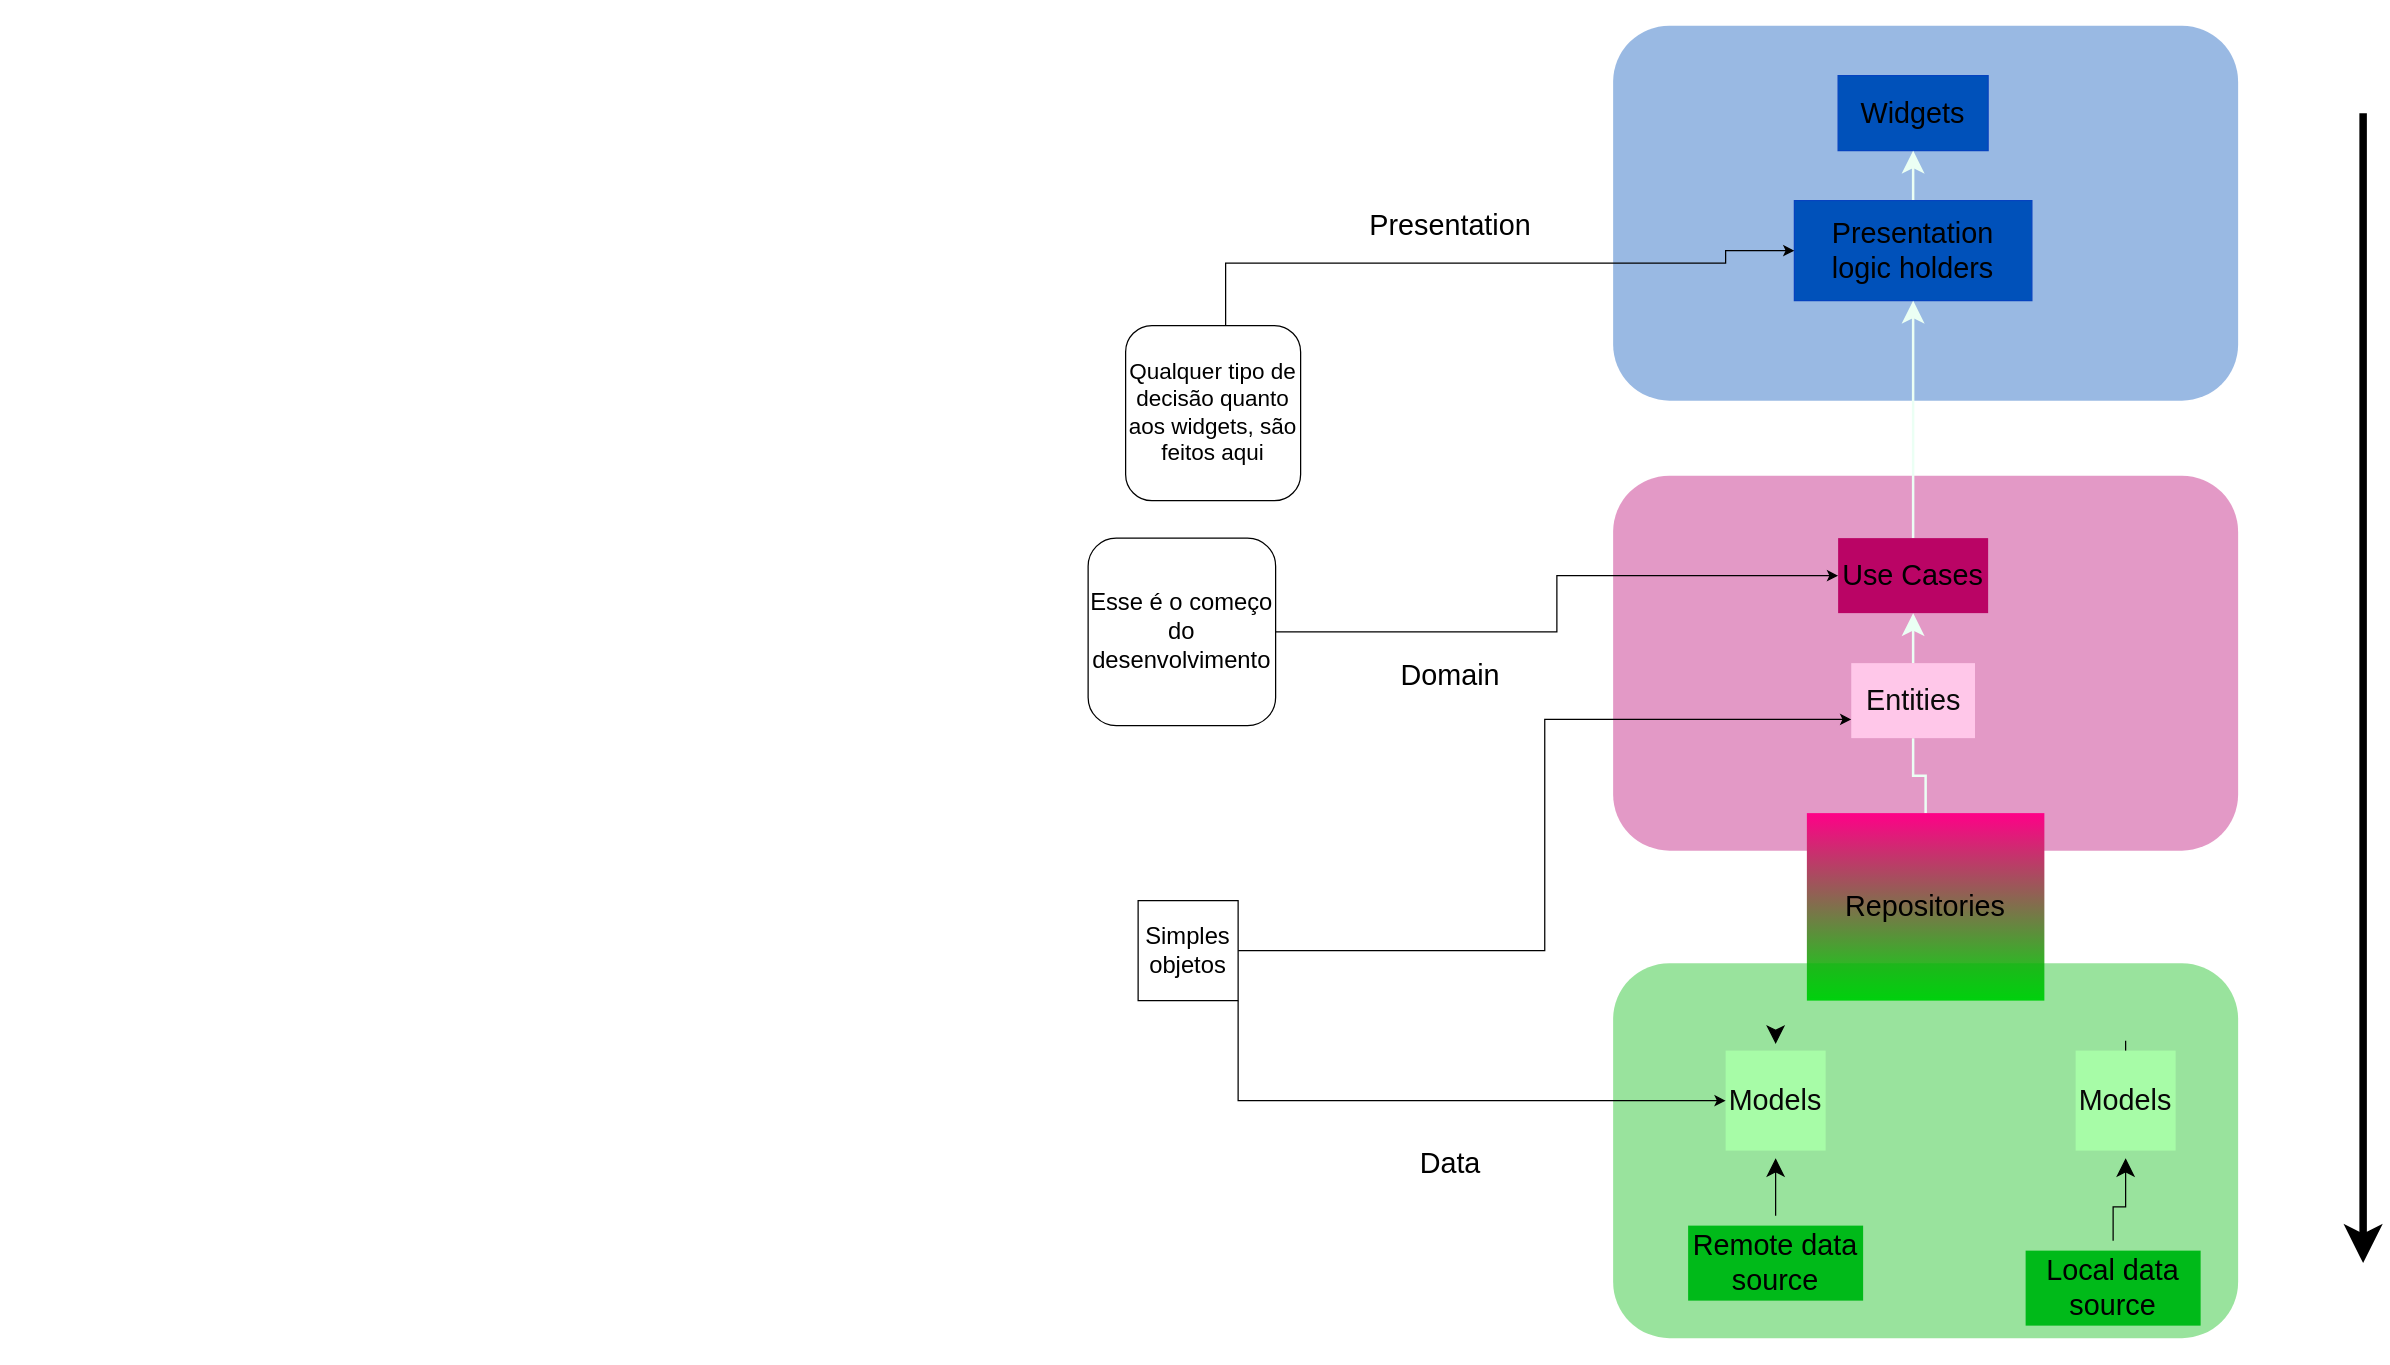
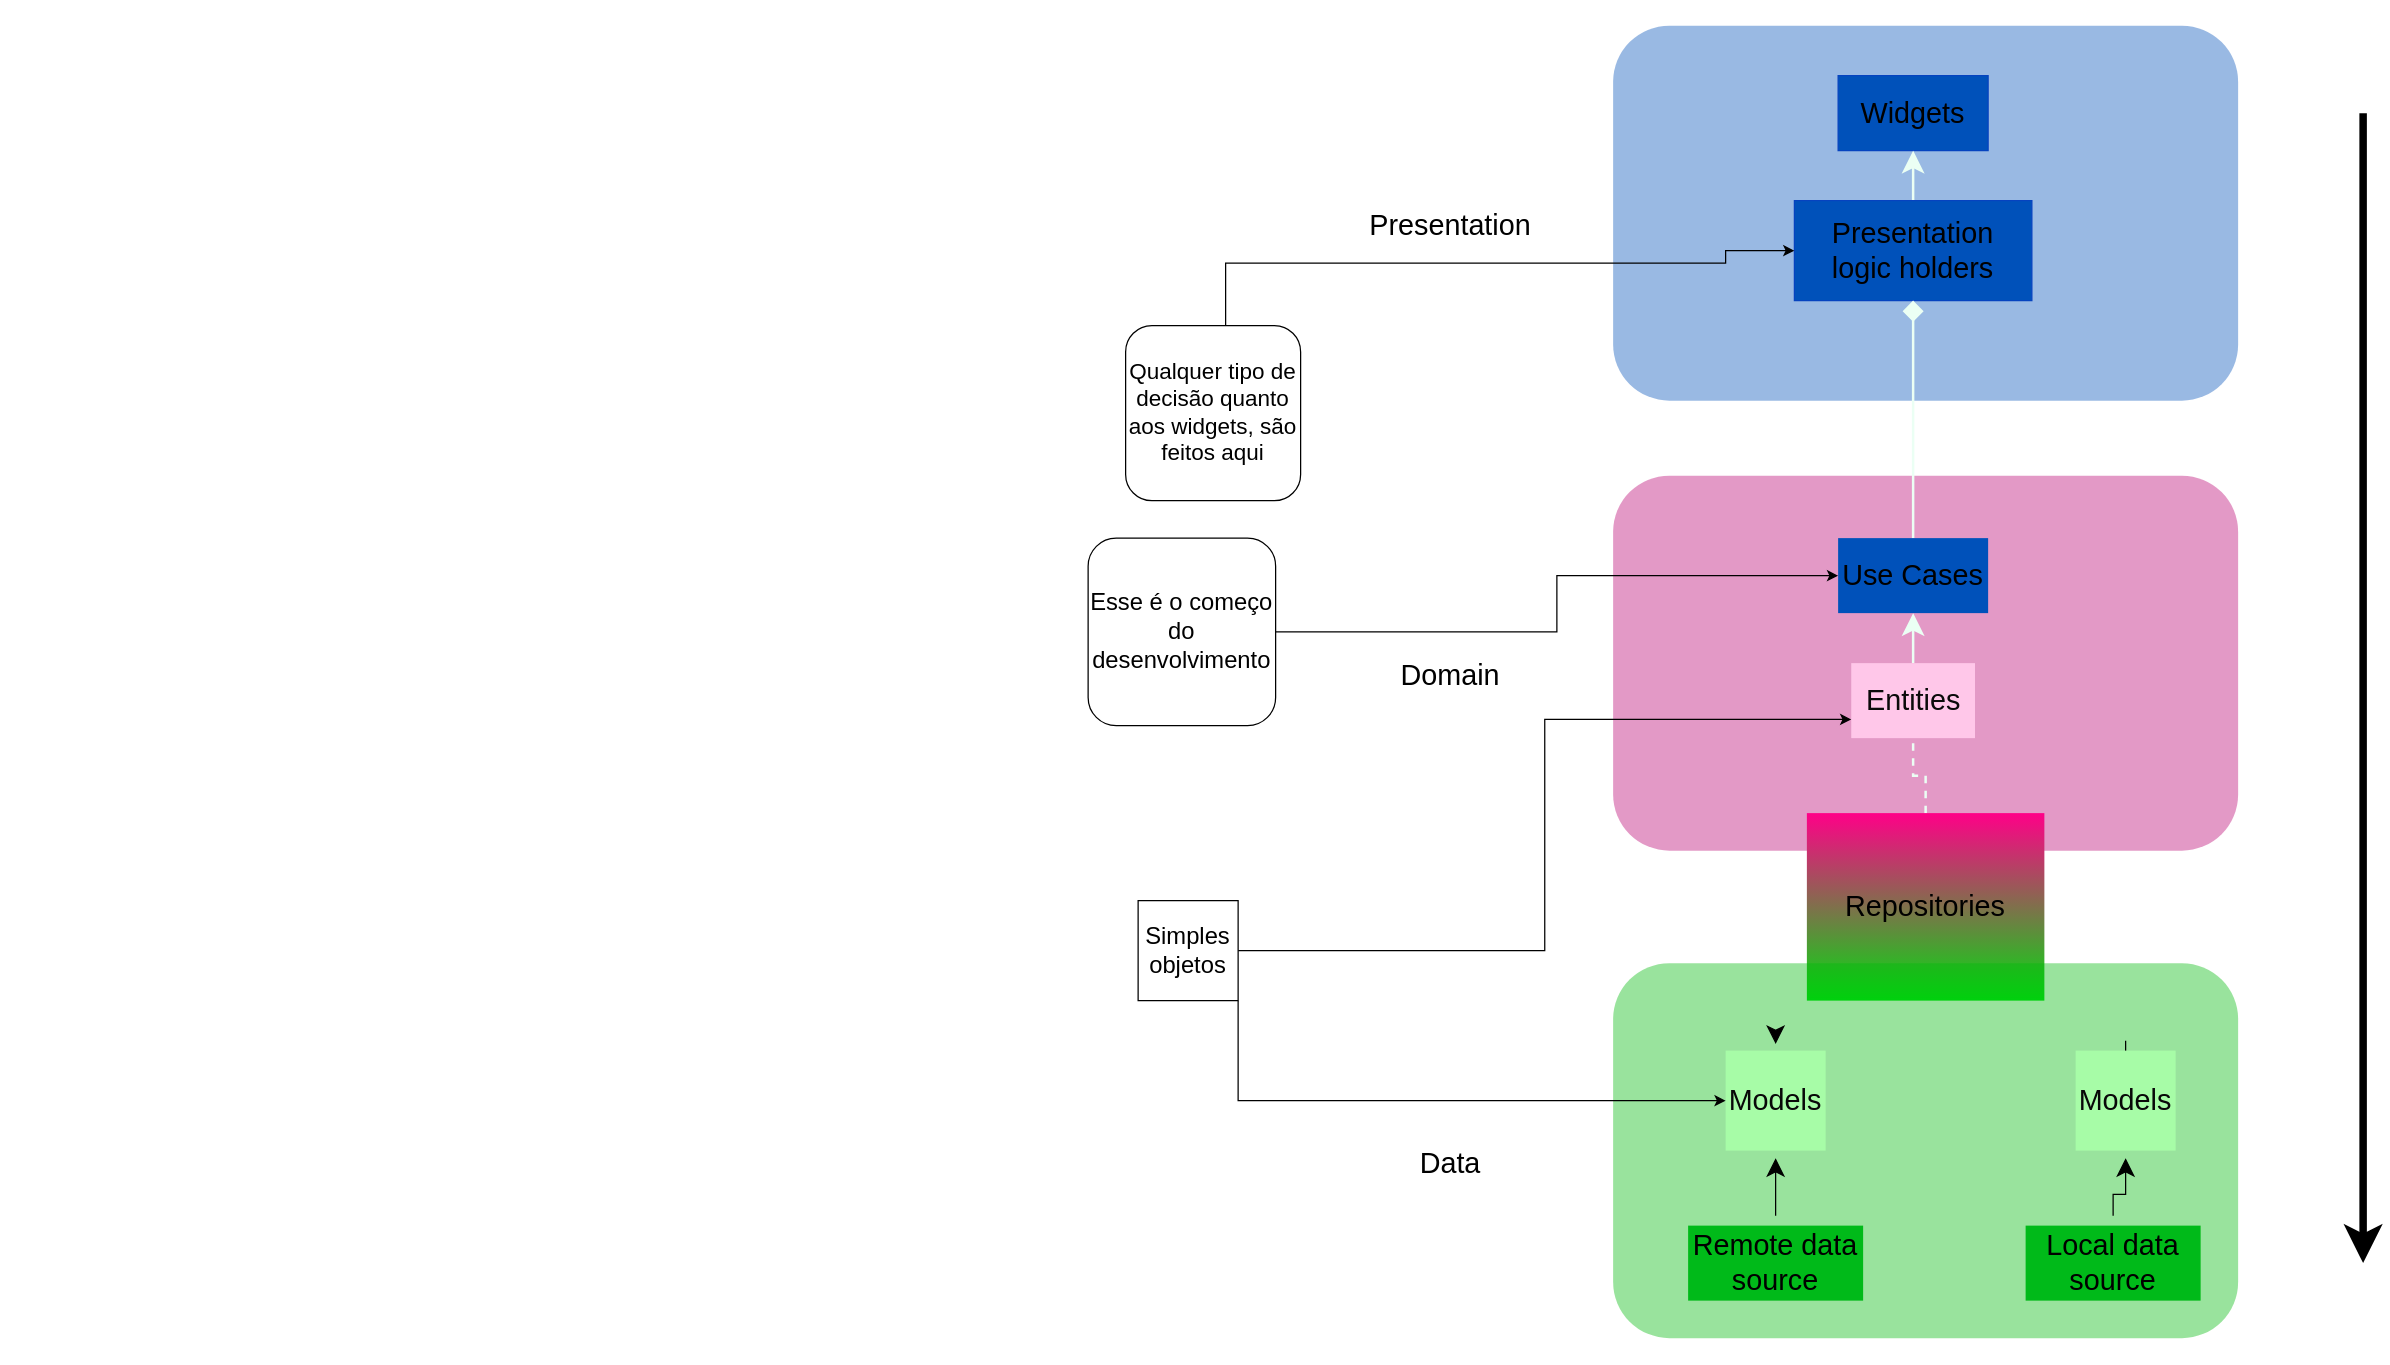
edge "Use Cases" -> "Presentation logic holders": arrowhead classic -> diamond
node "Use Cases": fillcolor #ba0465 -> #0051ba
edge "Entities" -- "Repositories": style solid -> dashed
node "Local data source": moved (2113, 1288) -> (2113, 1263)
